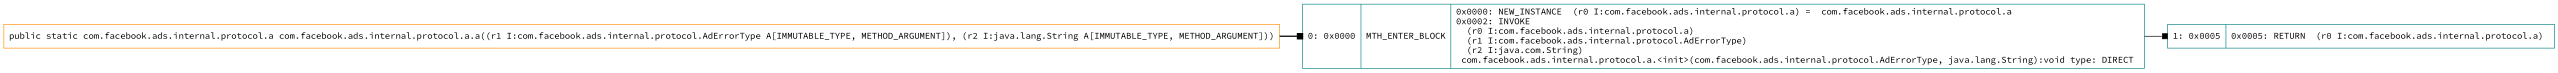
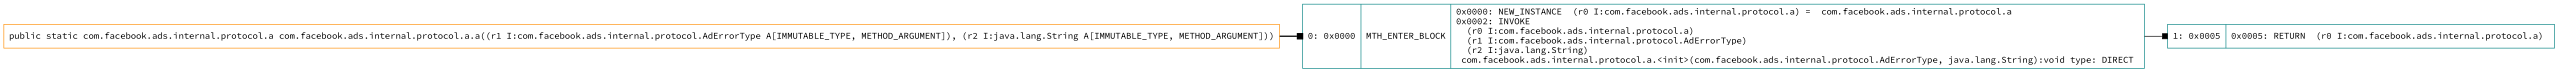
node "0: 0x0000": text "(r2 I:java.com.String)" -> "(r2 I:java.lang.String)"
